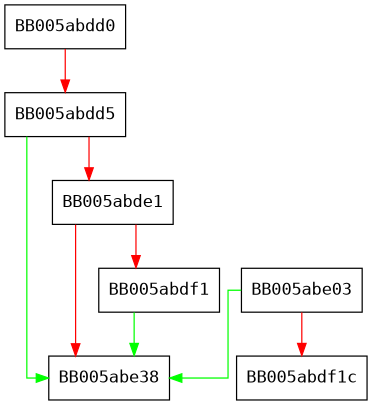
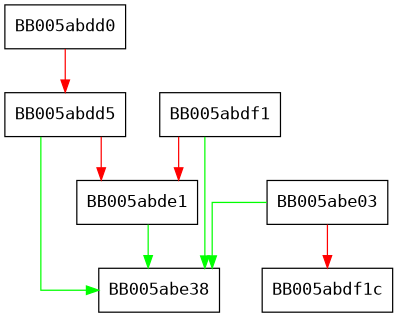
edge "BB005abde1" -> "BB005abdf1": reversed
edge "BB005abde1" -> "BB005abe38": color red -> green
